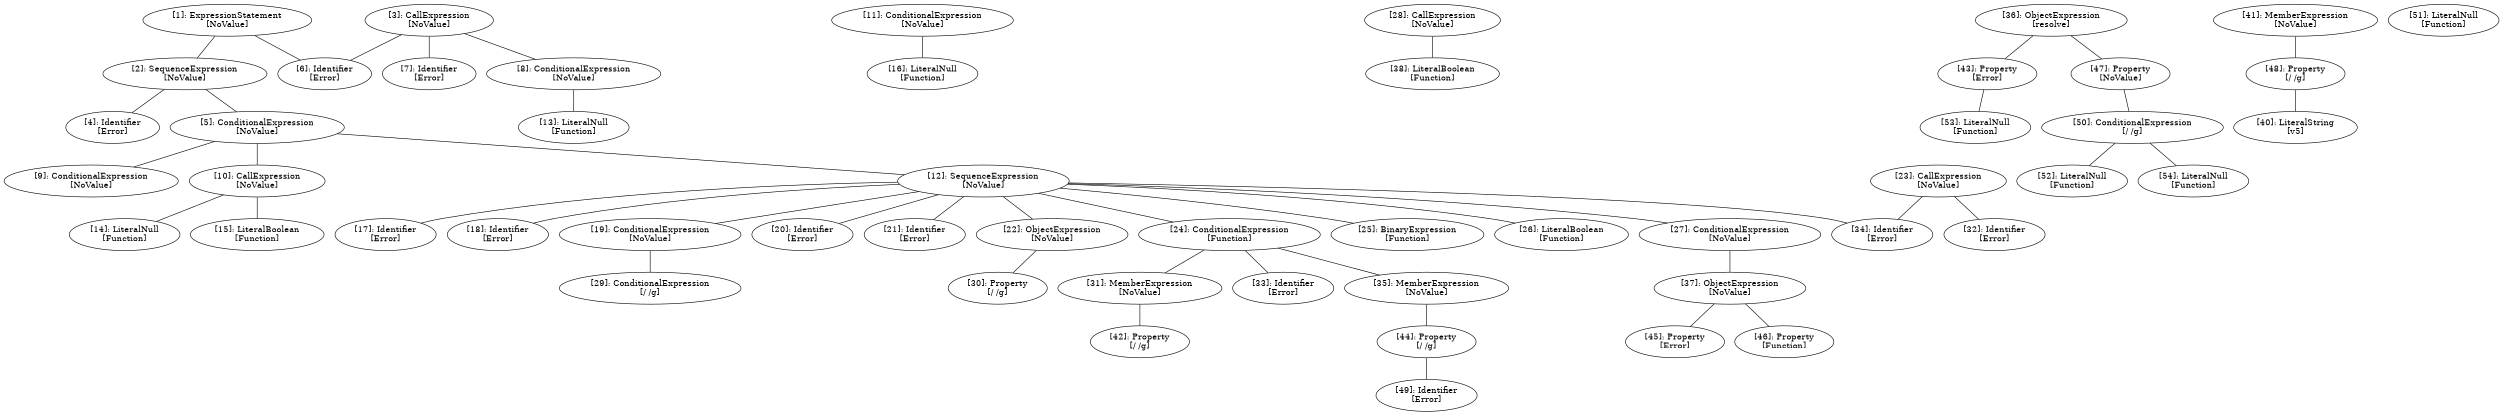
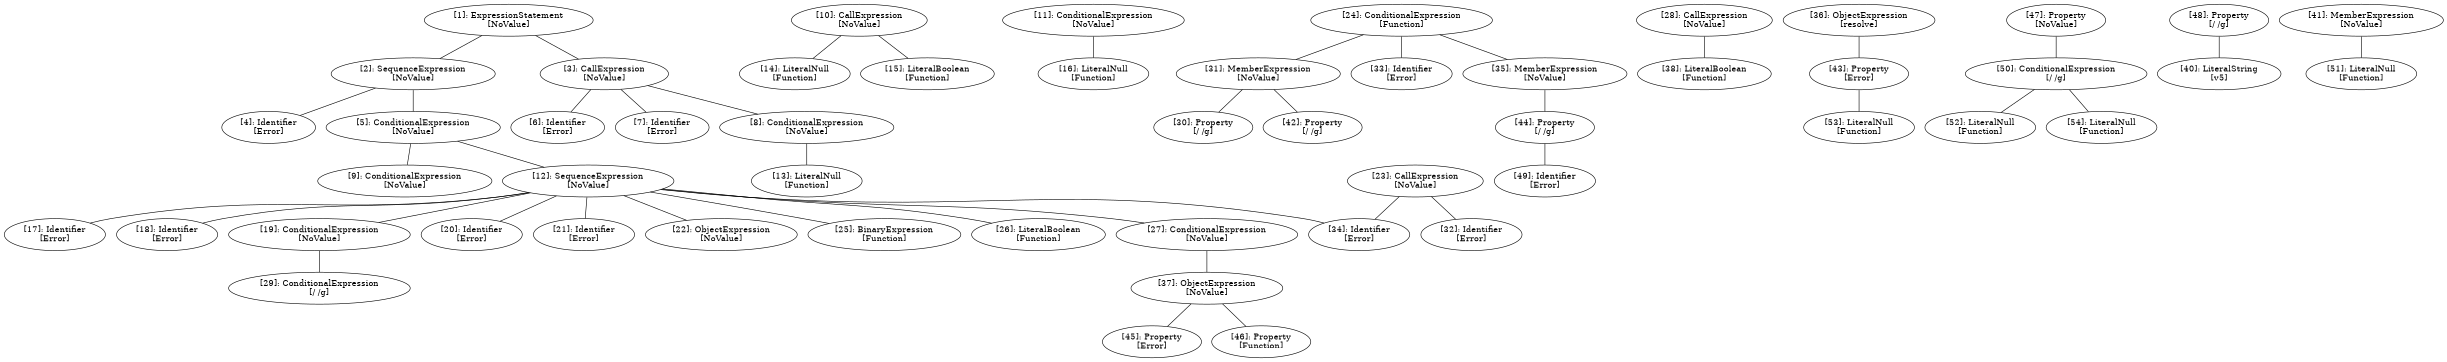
edge "[36]: ObjectExpression [resolve]" -- "[47]: Property [NoValue]": removed
edge "[41]: MemberExpression [NoValue]" -- "[48]: Property [/ /g]": now "[41]: MemberExpression [NoValue]" -- "[51]: LiteralNull [Function]"
edge "[1]: ExpressionStatement [NoValue]" -- "[6]: Identifier [Error]": now "[1]: ExpressionStatement [NoValue]" -- "[3]: CallExpression [NoValue]"
edge "[5]: ConditionalExpression [NoValue]" -- "[10]: CallExpression [NoValue]": removed
edge "[12]: SequenceExpression [NoValue]" -- "[24]: ConditionalExpression [Function]": removed
edge "[22]: ObjectExpression [NoValue]" -- "[30]: Property [/ /g]": now "[31]: MemberExpression [NoValue]" -- "[30]: Property [/ /g]"
